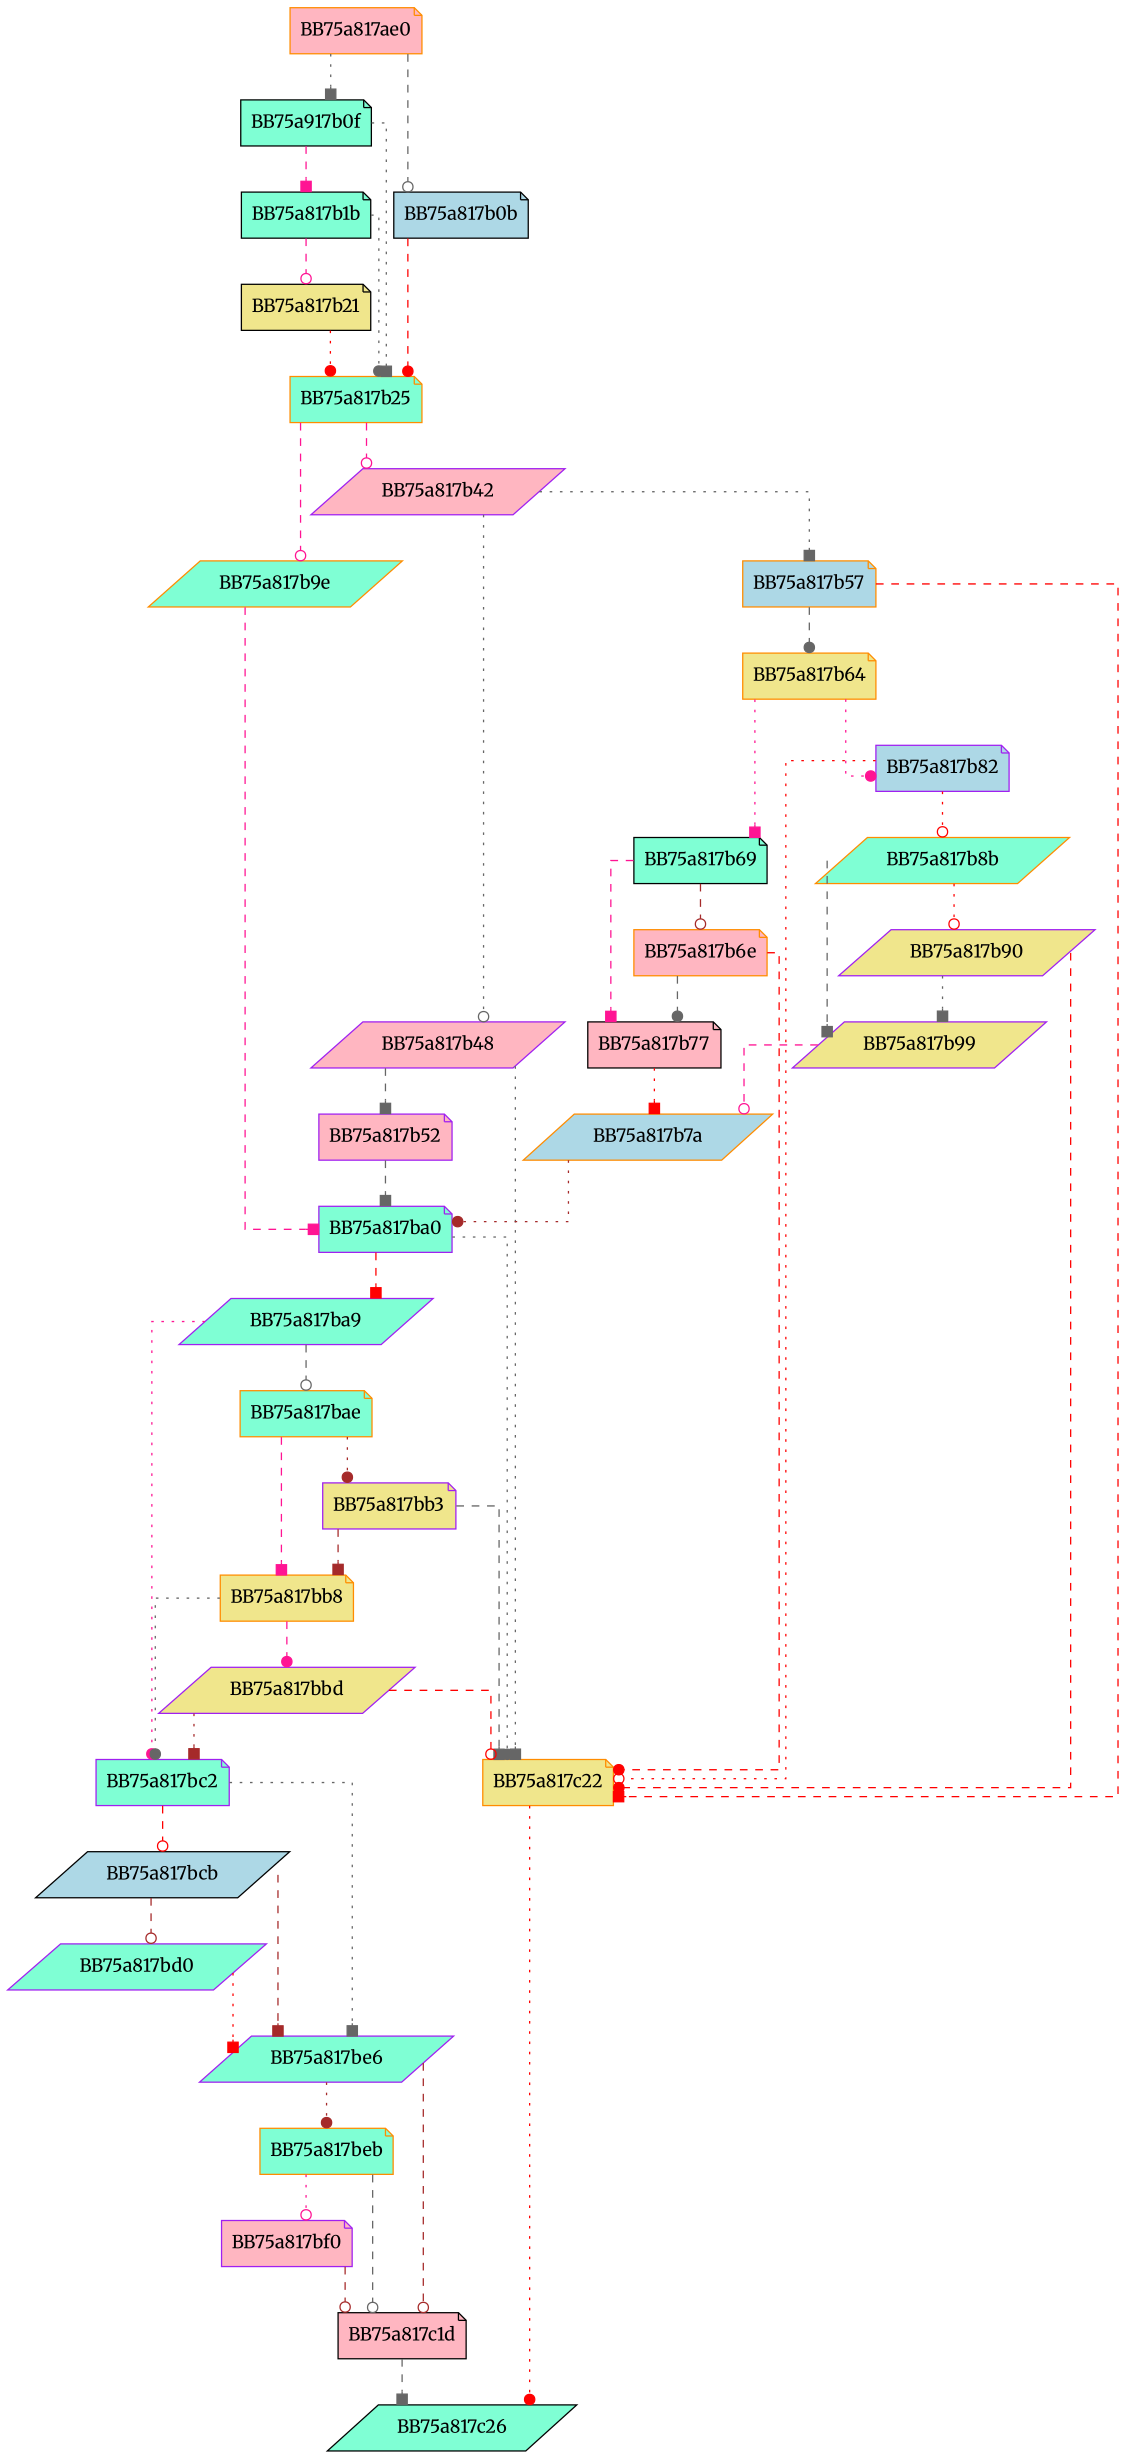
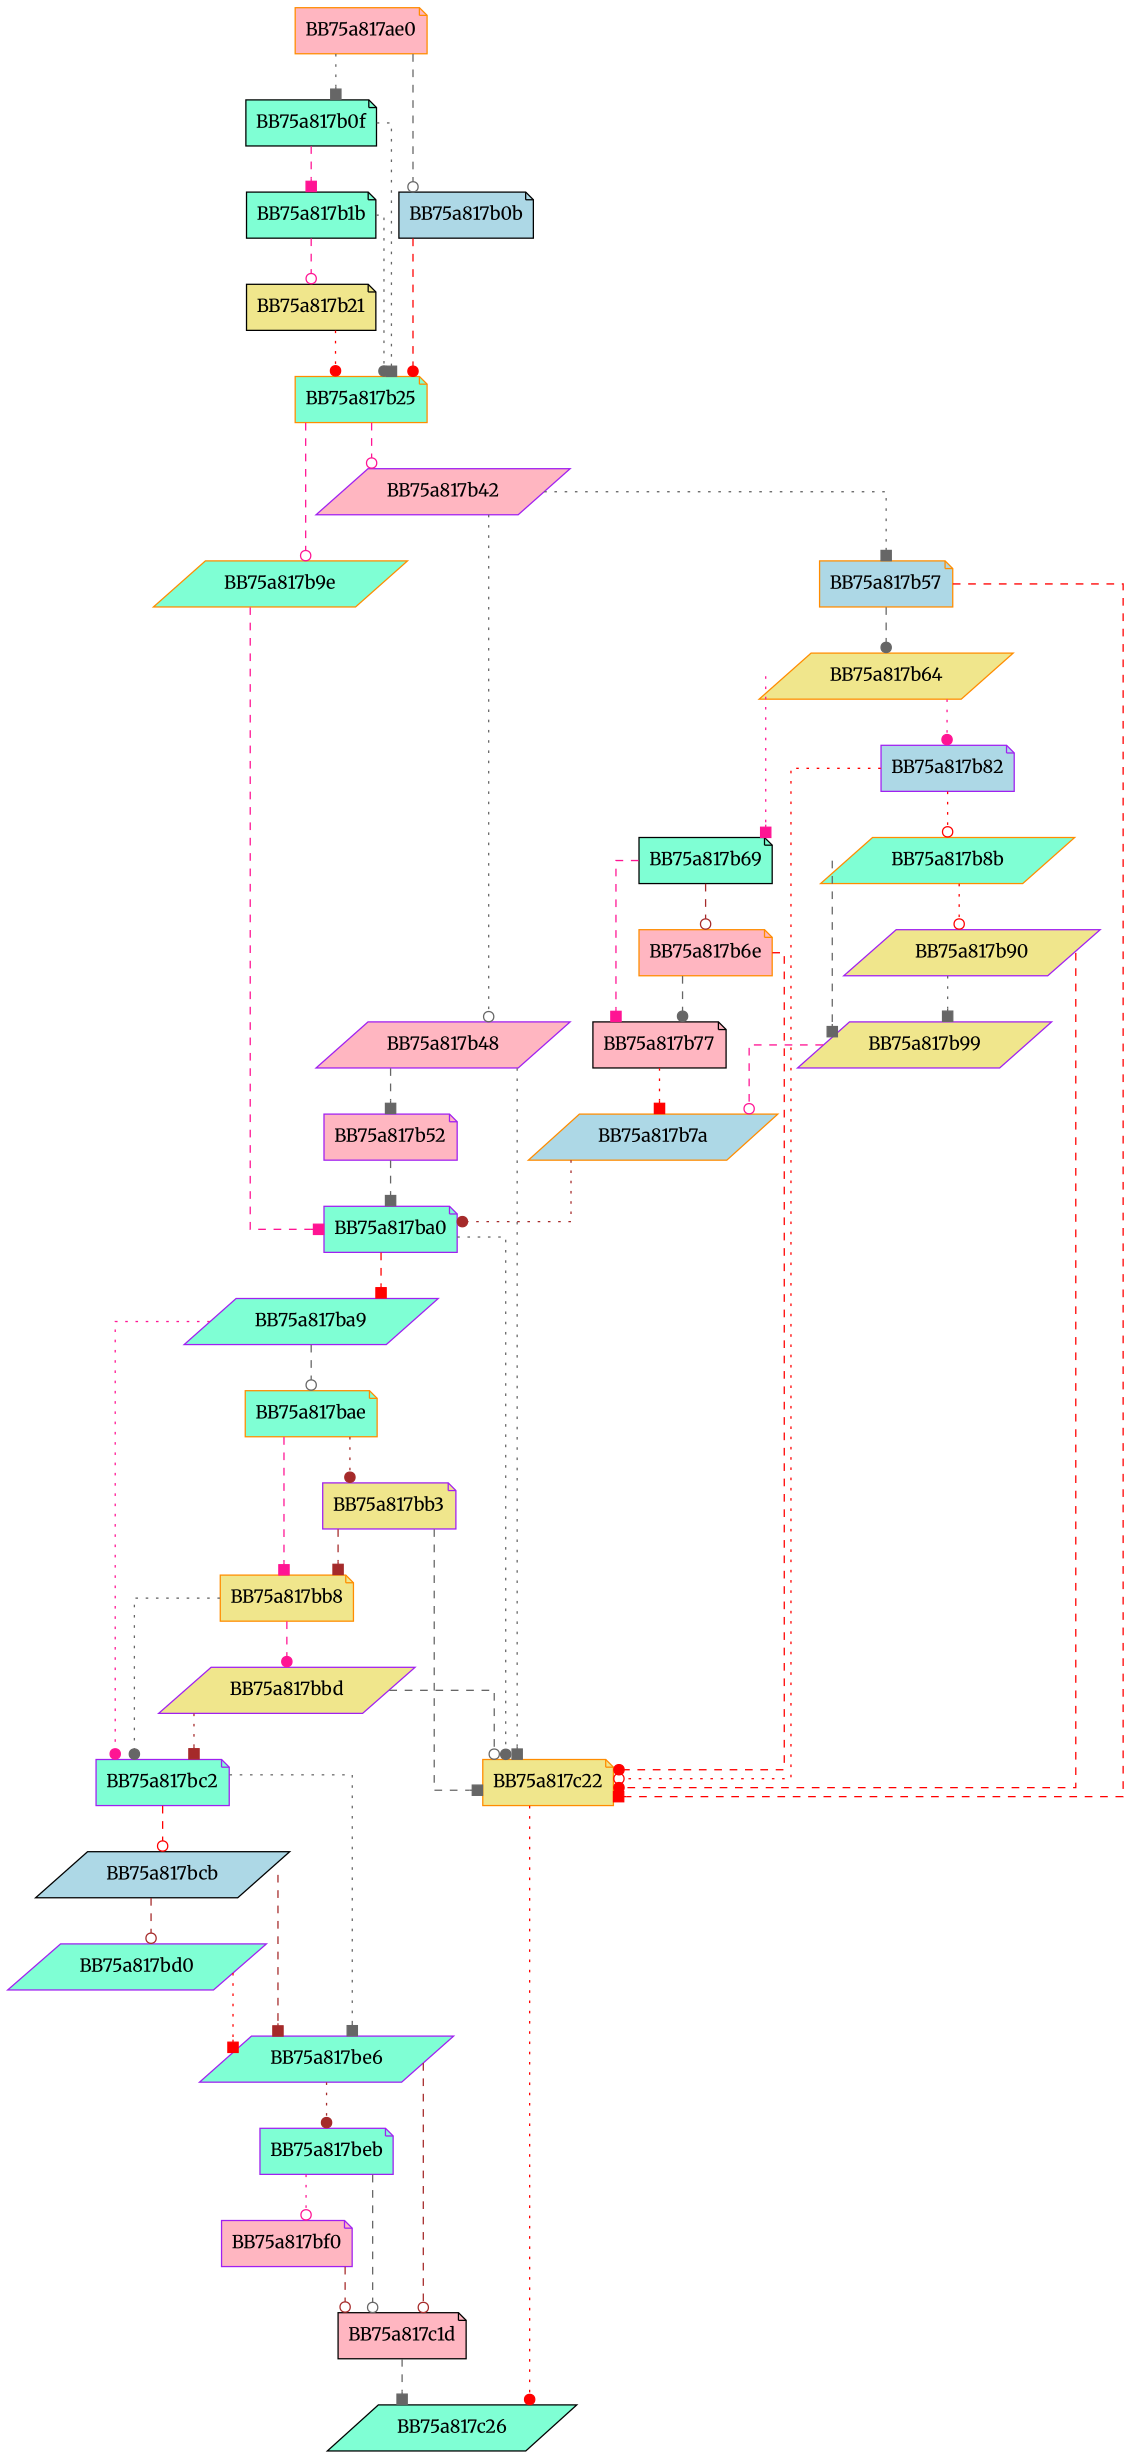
node "BB75a917b0f": label "BB75a917b0f" -> "BB75a817b0f"
node "BB75a817b64": shape note -> parallelogram
edge "BB75a817bbd" -> "BB75a817c22": color red -> gray40
node "BB75a817beb": color darkorange -> purple
